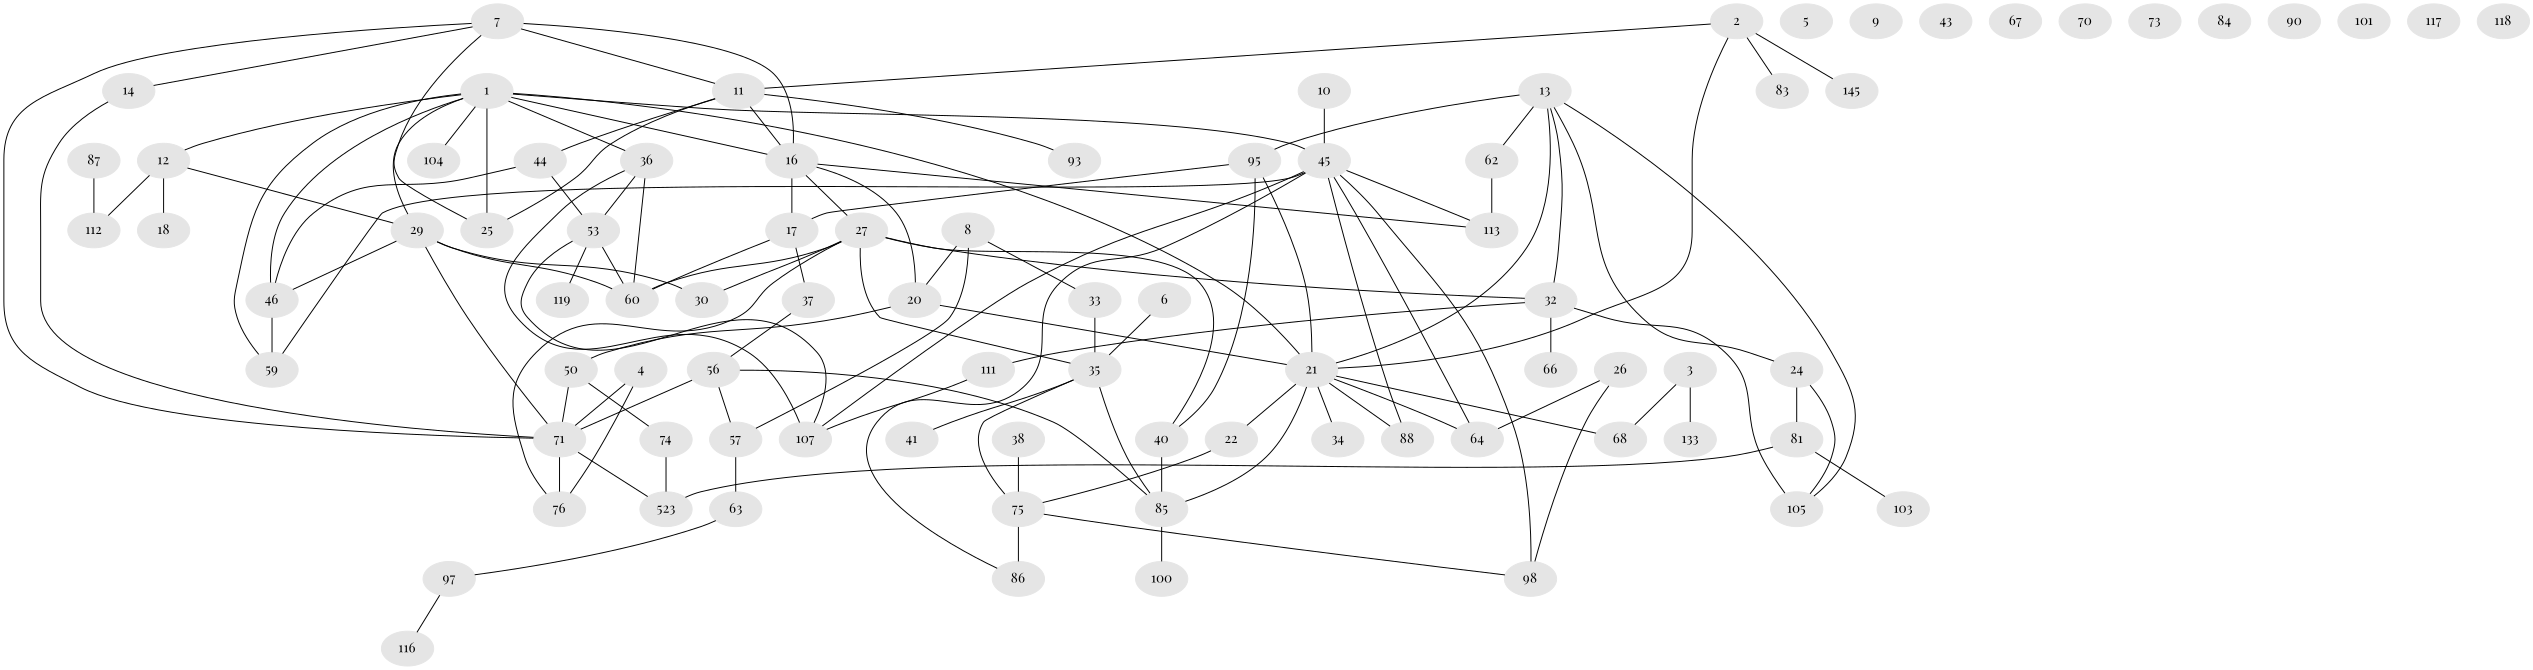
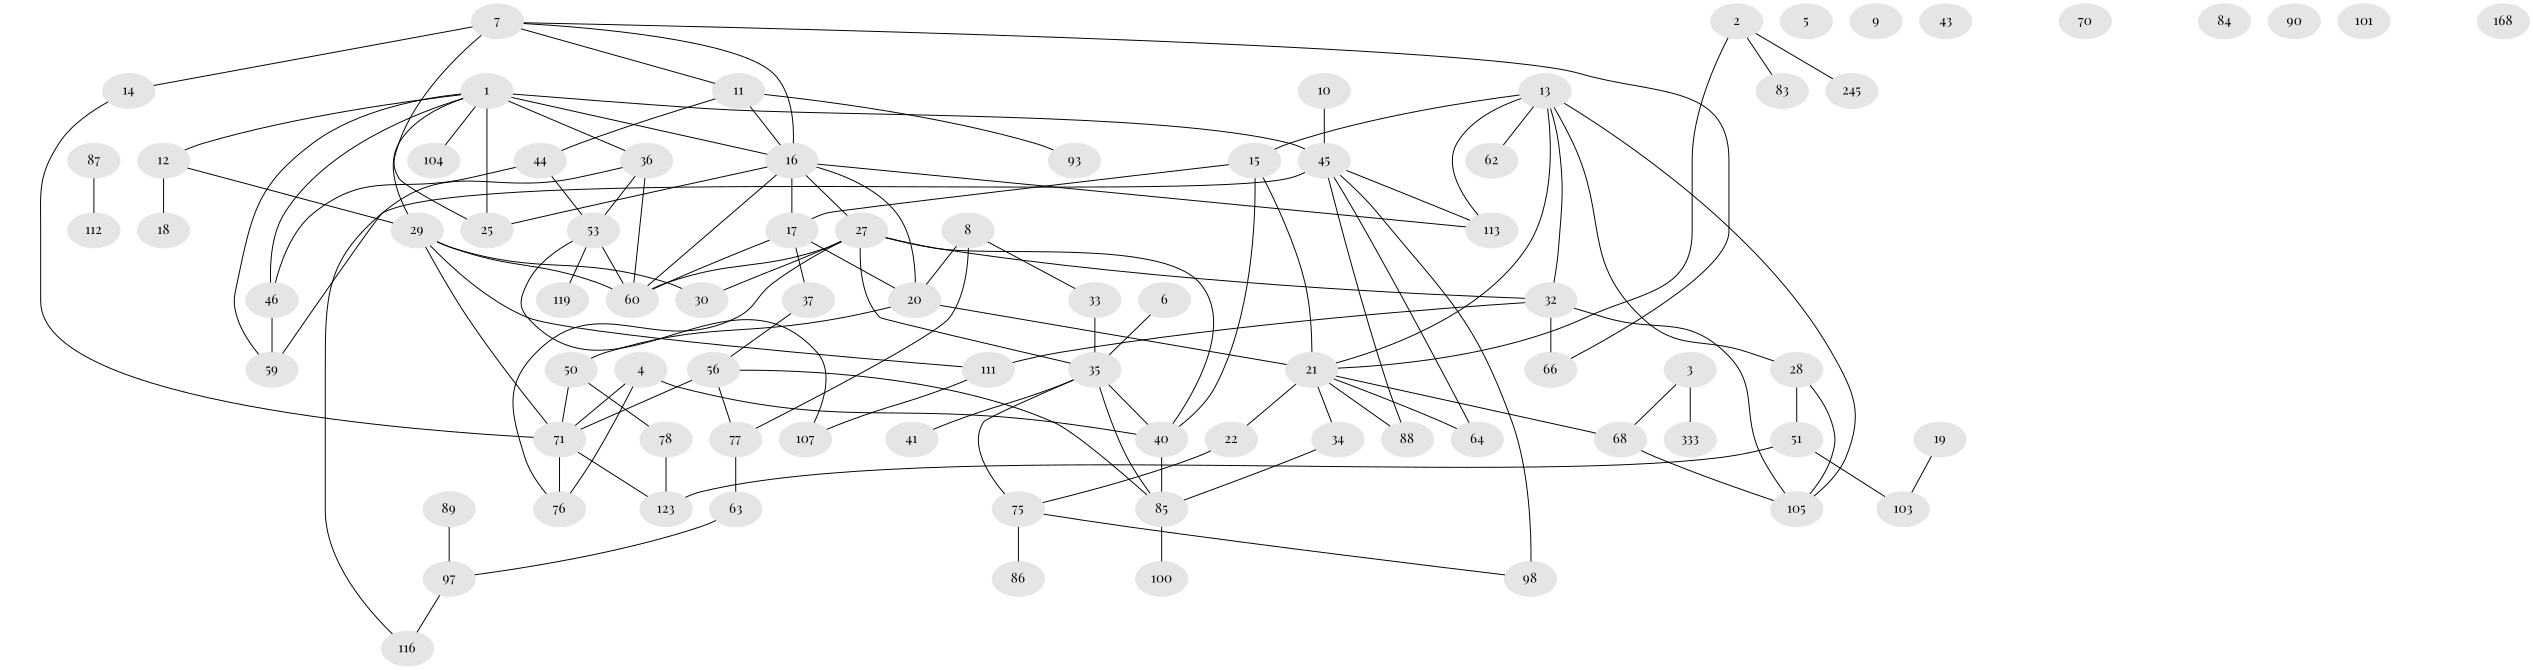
node "67": removed
node "73": removed
node "117": removed
node "118": label "118" -> "168"
edge "2" -- "11": removed
node "145": label "145" -> "245"
edge "11" -- "25": now "16" -- "25"
node "95": label "95" -> "15"
edge "1" -- "21": removed
edge "12" -- "112": removed
edge "62" -- "113": now "13" -- "113"
edge "16" -- "60": added
edge "29" -- "46": now "29" -- "111"
edge "7" -- "71": now "7" -- "66"
edge "17" -- "20": added
edge "45" -- "107": removed
edge "36" -- "107": now "36" -- "116"
node "26": removed
node "24": label "24" -> "28"
edge "45" -- "86": removed
edge "35" -- "40": added
edge "4" -- "40": added
node "74": label "74" -> "78"
node "57": label "57" -> "77"
node "38": removed
node "133": label "133" -> "333"
node "81": label "81" -> "51"
node "19": added
edge "21" -- "85": now "34" -- "85"
edge "68" -- "105": added
node "89": added
node "523": label "523" -> "123"
